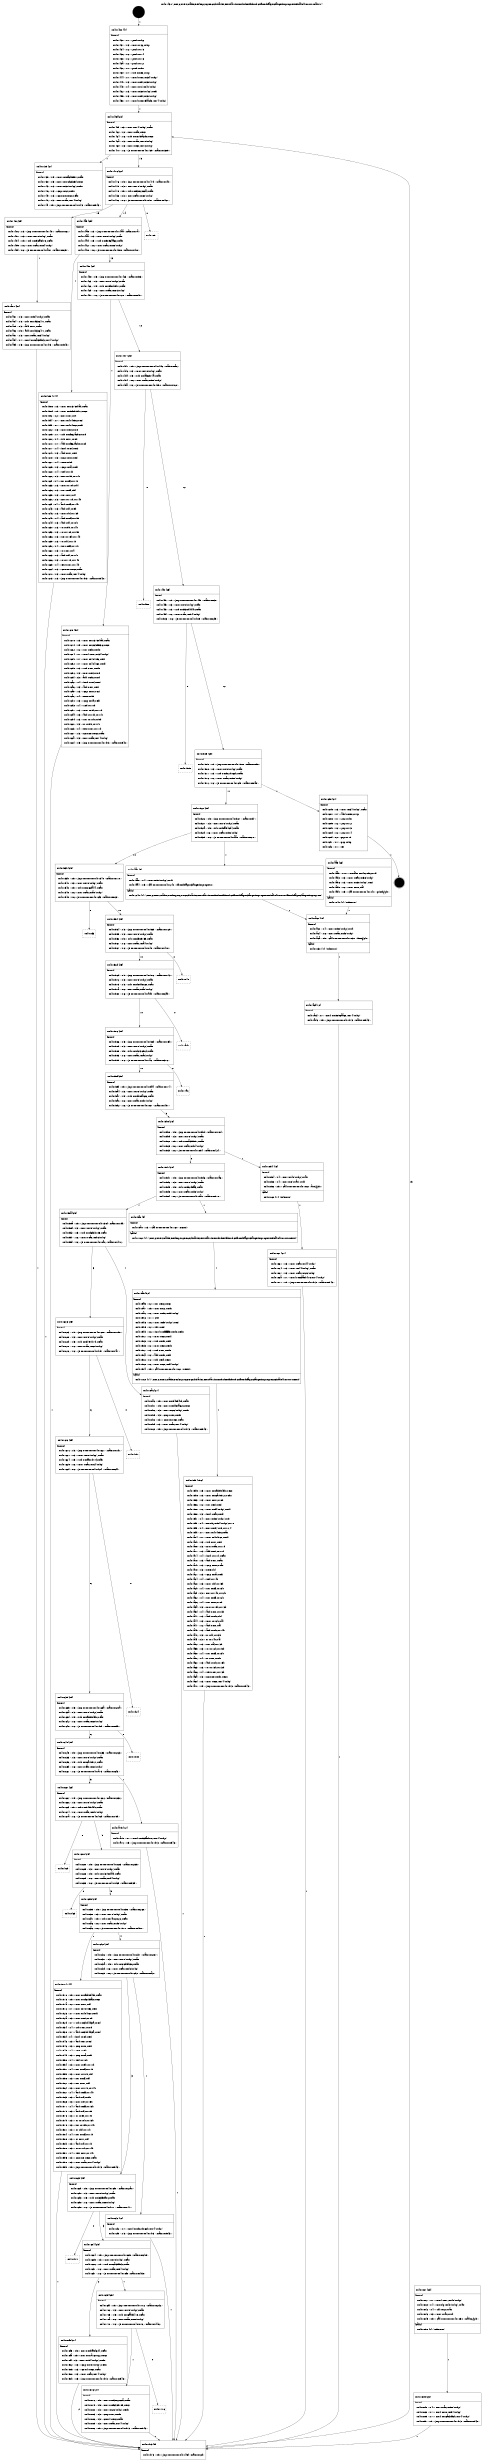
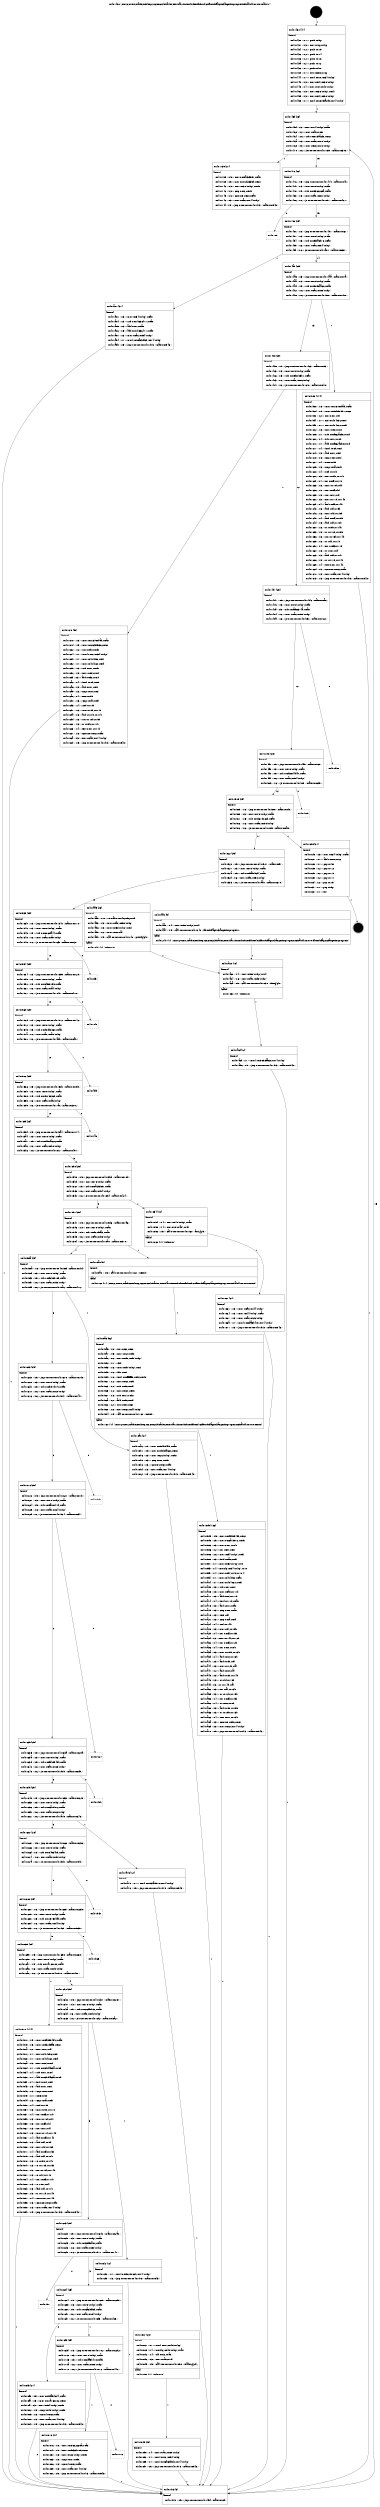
edge "0x401476 [22]" -> "0x4014a5 [25]": now "0x40148c [25]" -> "0x4014a5 [25]"
